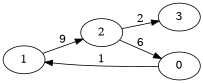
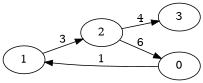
edge "2" -> "3": label "2" -> "4"
edge "1" -> "2": label "9" -> "3"
